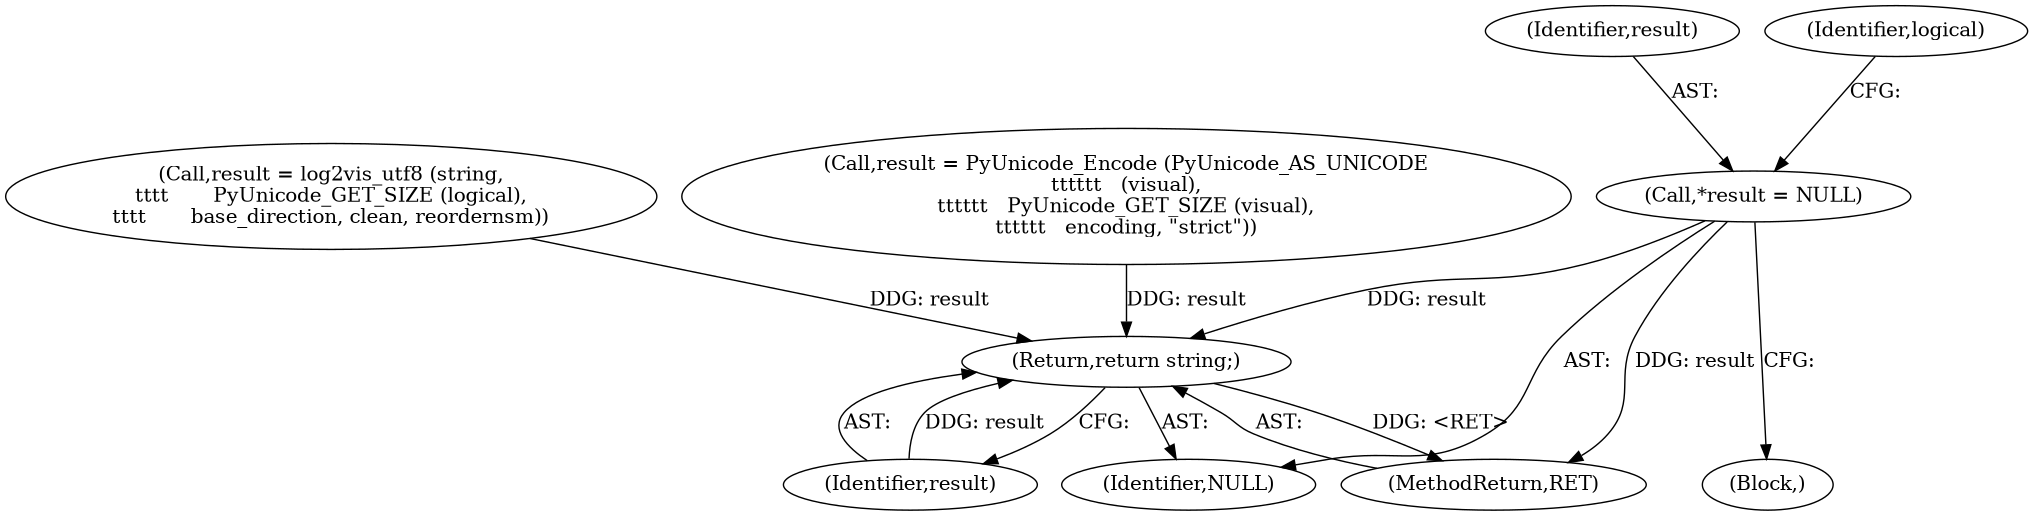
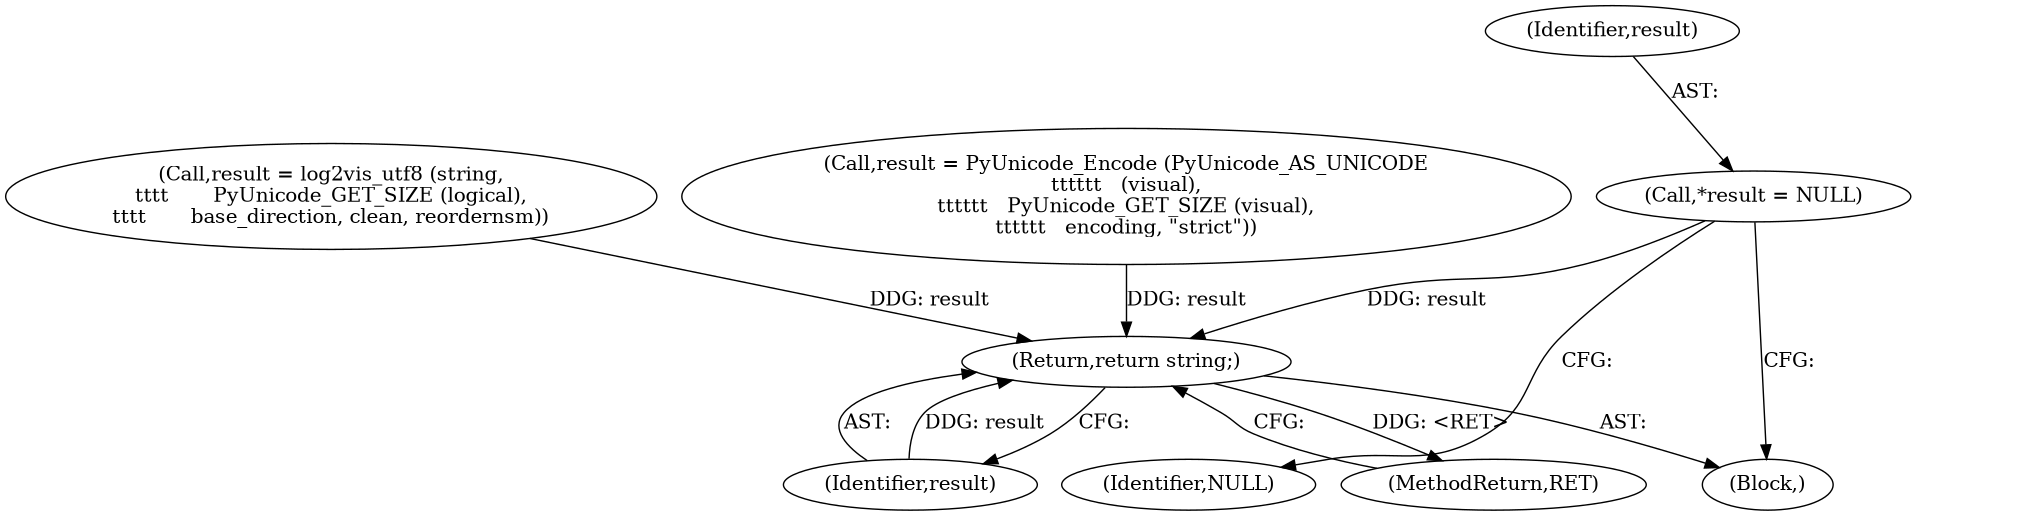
node "(Identifier,logical)": removed
edge "(Call,*result = NULL)" -> "(MethodReturn,RET)": removed, label "DDG: result"
edge "(Call,*result = NULL)" -> "(Identifier,NULL)": label "AST: " -> "CFG: "
edge "(Return,return string;)" -> "(Identifier,NULL)": now "(Return,return string;)" -> "(Block,)"
edge "(MethodReturn,RET)" -> "(Return,return string;)": label "AST: " -> "CFG: "
